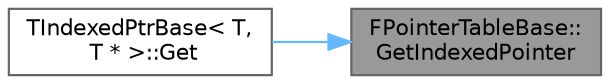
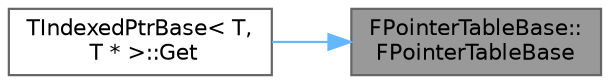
node "FPointerTableBase:: GetIndexedPointer": label "FPointerTableBase:: GetIndexedPointer" -> "FPointerTableBase:: FPointerTableBase"
